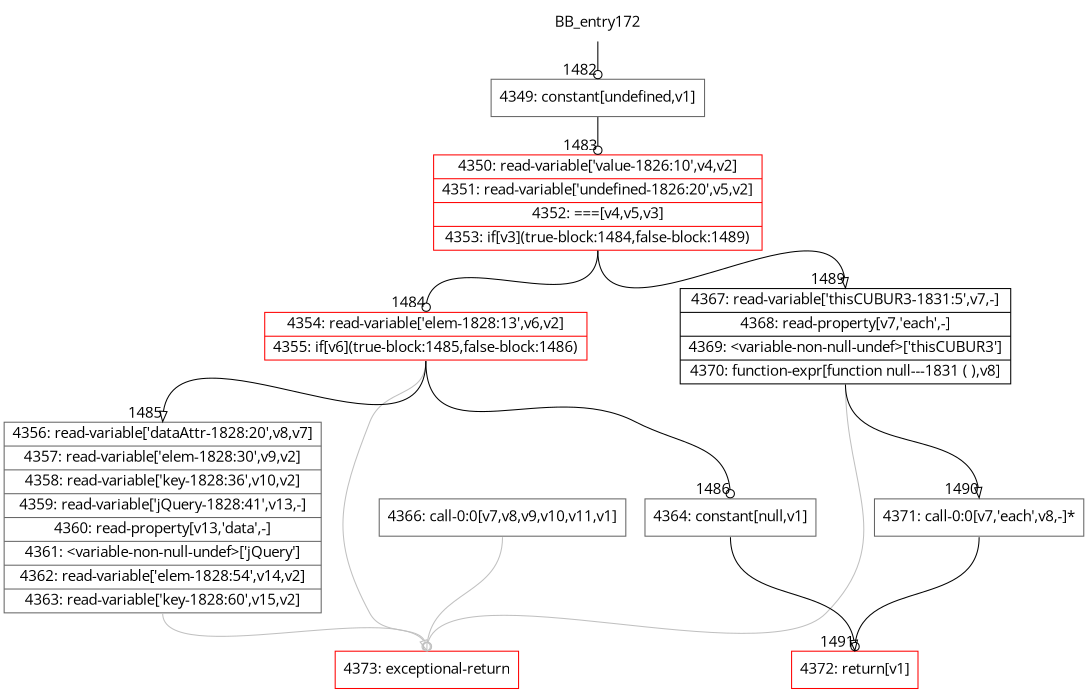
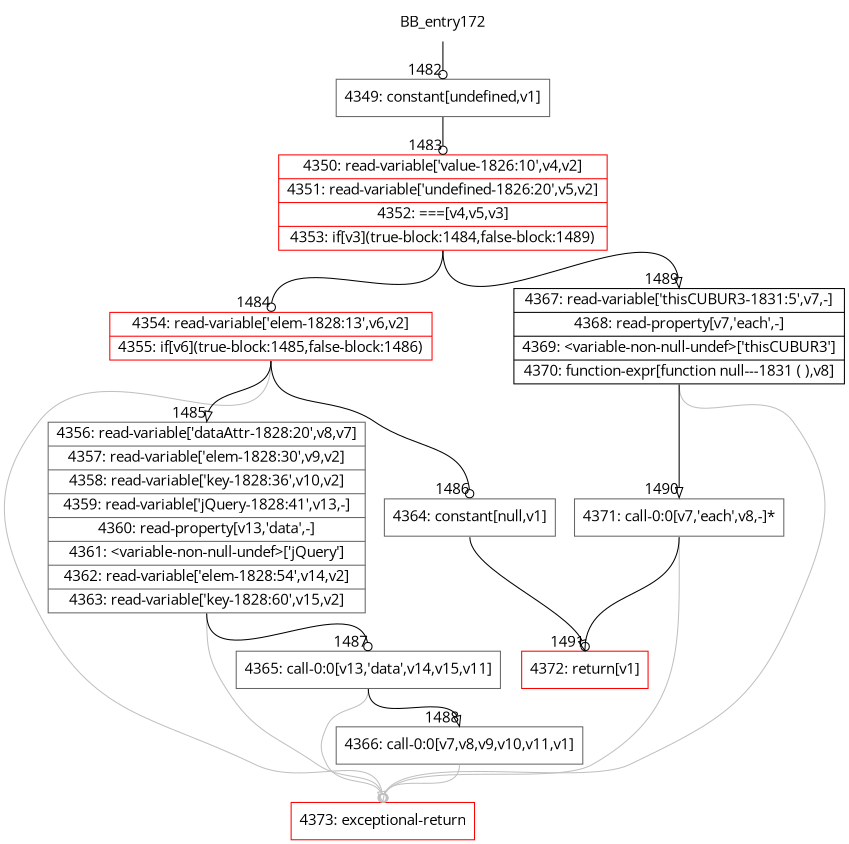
node "4365: call-0:0[v13,'data',v14,v15,v11]": added
edge "4371: call-0:0[v7,'each',v8,-]*" -> "4373: exceptional-return": added
